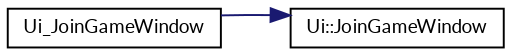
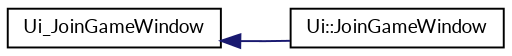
edge "Ui_JoinGameWindow" -> "Ui::JoinGameWindow": reversed
